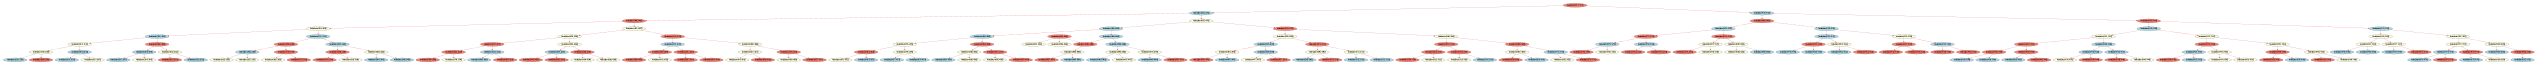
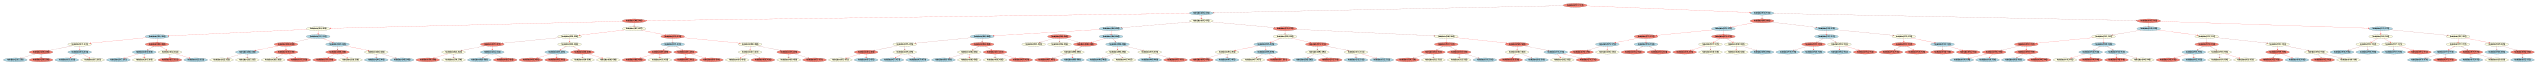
node "Node{data=[2555, 2555]}": fillcolor lightyellow -> salmon
node "Node{data=[3622, 3622]}": fillcolor salmon -> lightyellow
